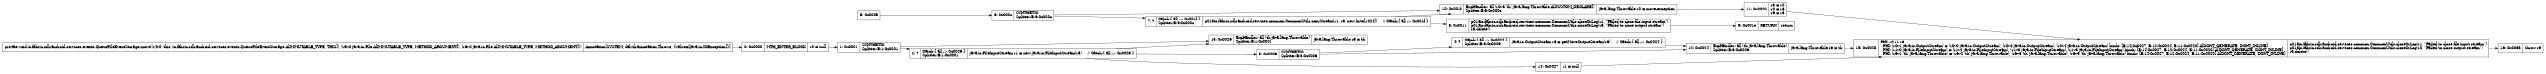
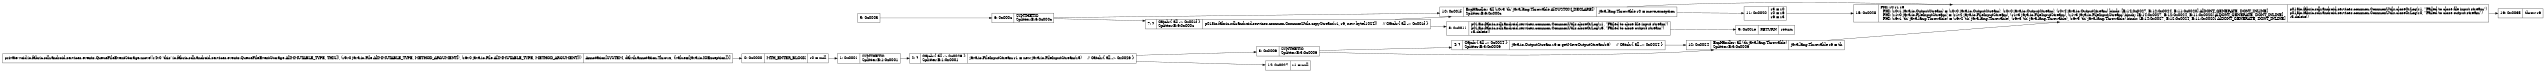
node "13: 0x0026": removed
edge "14: 0x0027" -> "15: 0x0028": now "10: 0x001f" -> "15: 0x0028"
